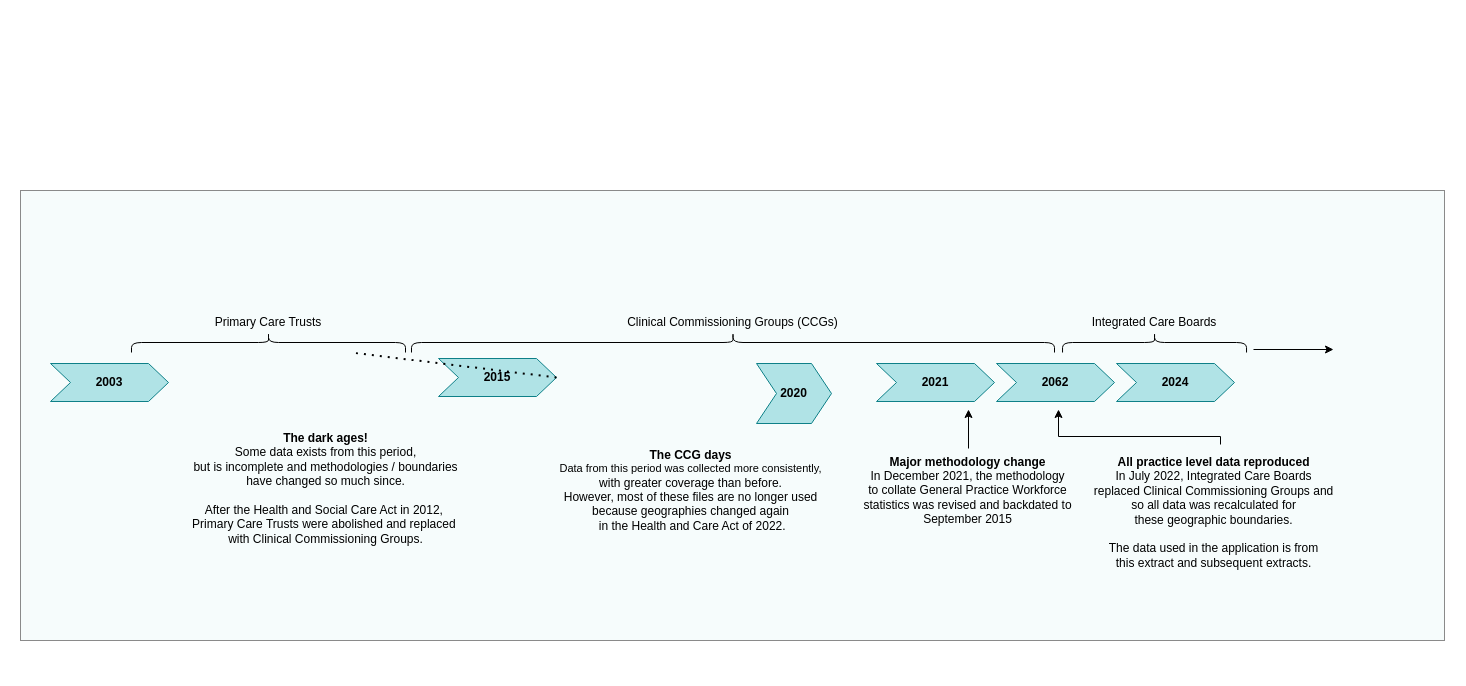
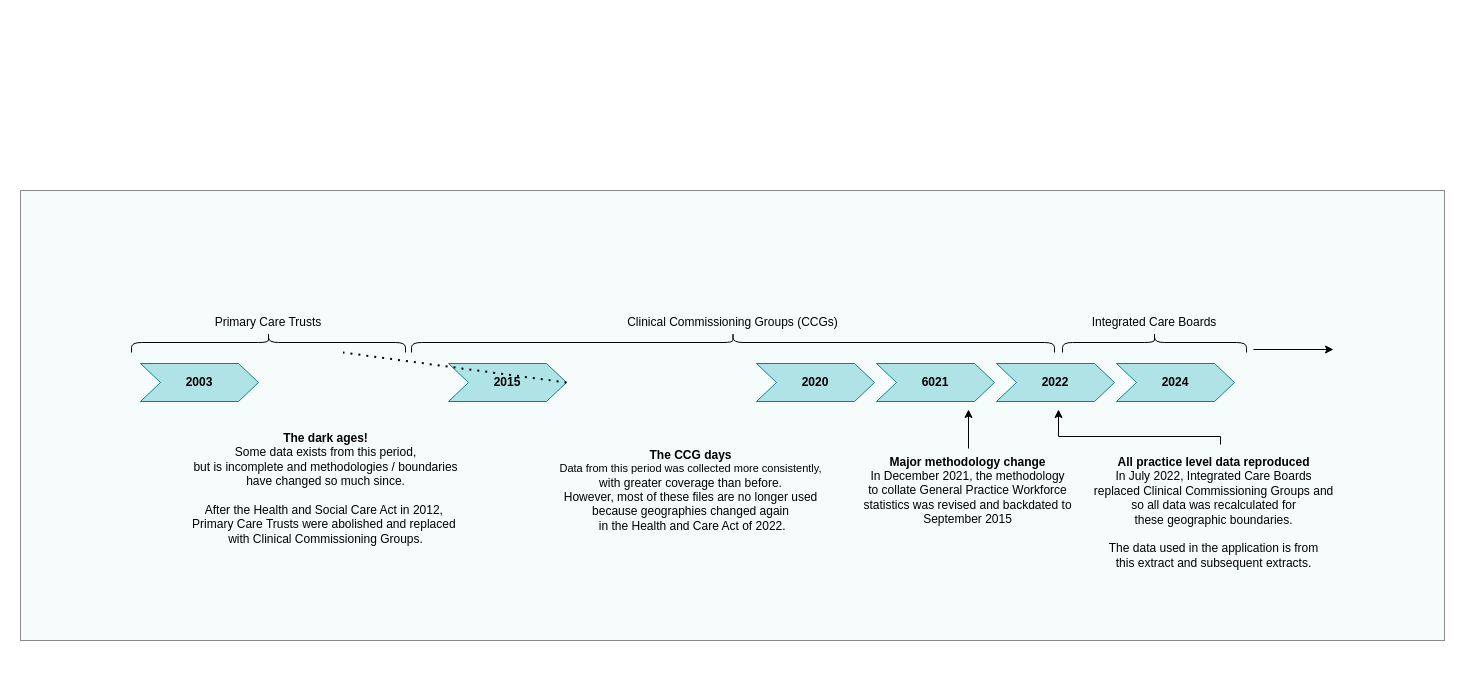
node "2015": moved (498, 378) -> (508, 383)
node "2003": moved (110, 383) -> (200, 383)
node "2021": label "2021" -> "6021"
node "2062": label "2062" -> "2022"
node "2020": size 75x60 -> 118x38
